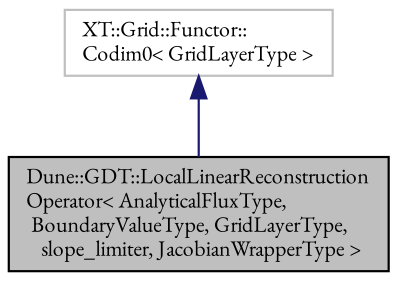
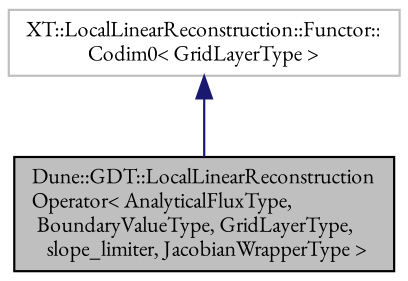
node "XT::Grid::Functor:: Codim0< GridLayerType >": label "XT::Grid::Functor:: Codim0< GridLayerType >" -> "XT::LocalLinearReconstruction::Functor:: Codim0< GridLayerType >"
